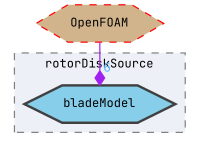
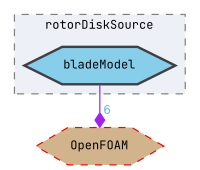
edge "OpenFOAM" -> "bladeModel": reversed
